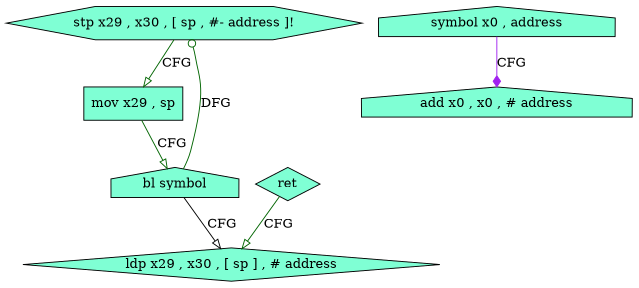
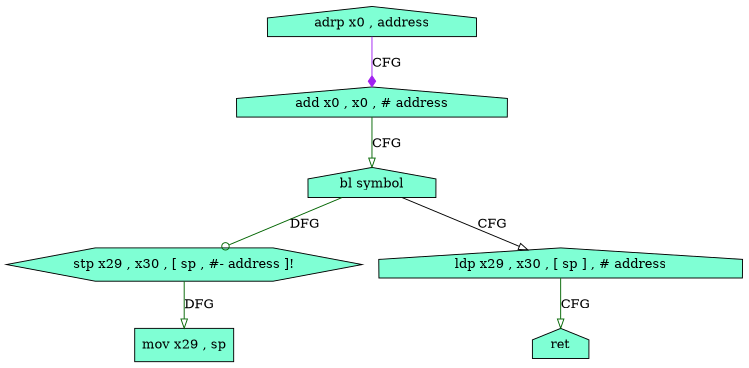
node "symbol x0 , address": label "symbol x0 , address" -> "adrp x0 , address"
edge "stp x29 , x30 , [ sp , #- address ]!" -> "mov x29 , sp": label "CFG" -> "DFG"
edge "mov x29 , sp" -> "bl symbol": now "add x0 , x0 , # address" -> "bl symbol"
node "ret": shape diamond -> house
edge "ret" -> "ldp x29 , x30 , [ sp ] , # address": reversed
node "ldp x29 , x30 , [ sp ] , # address": shape diamond -> house
